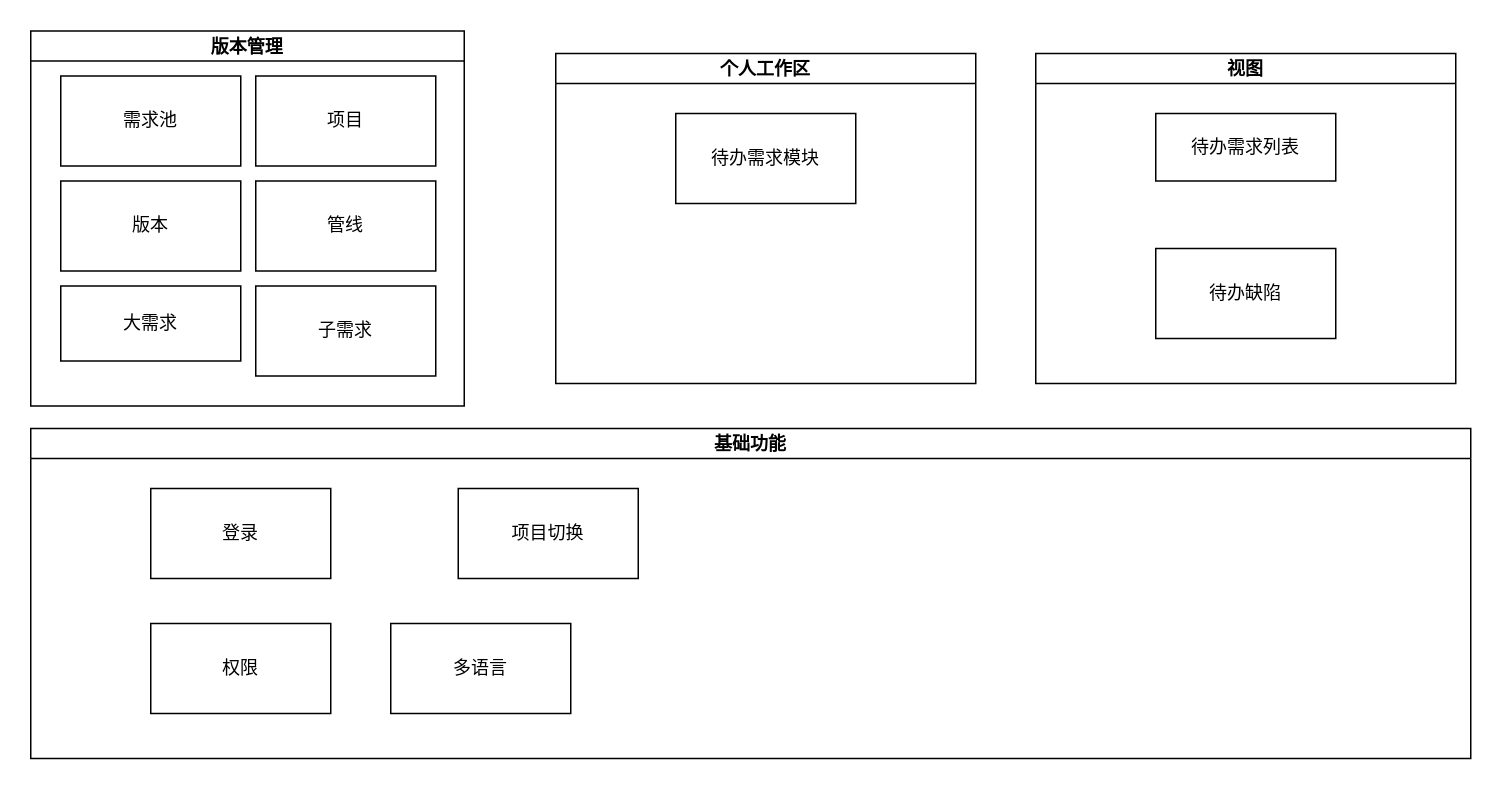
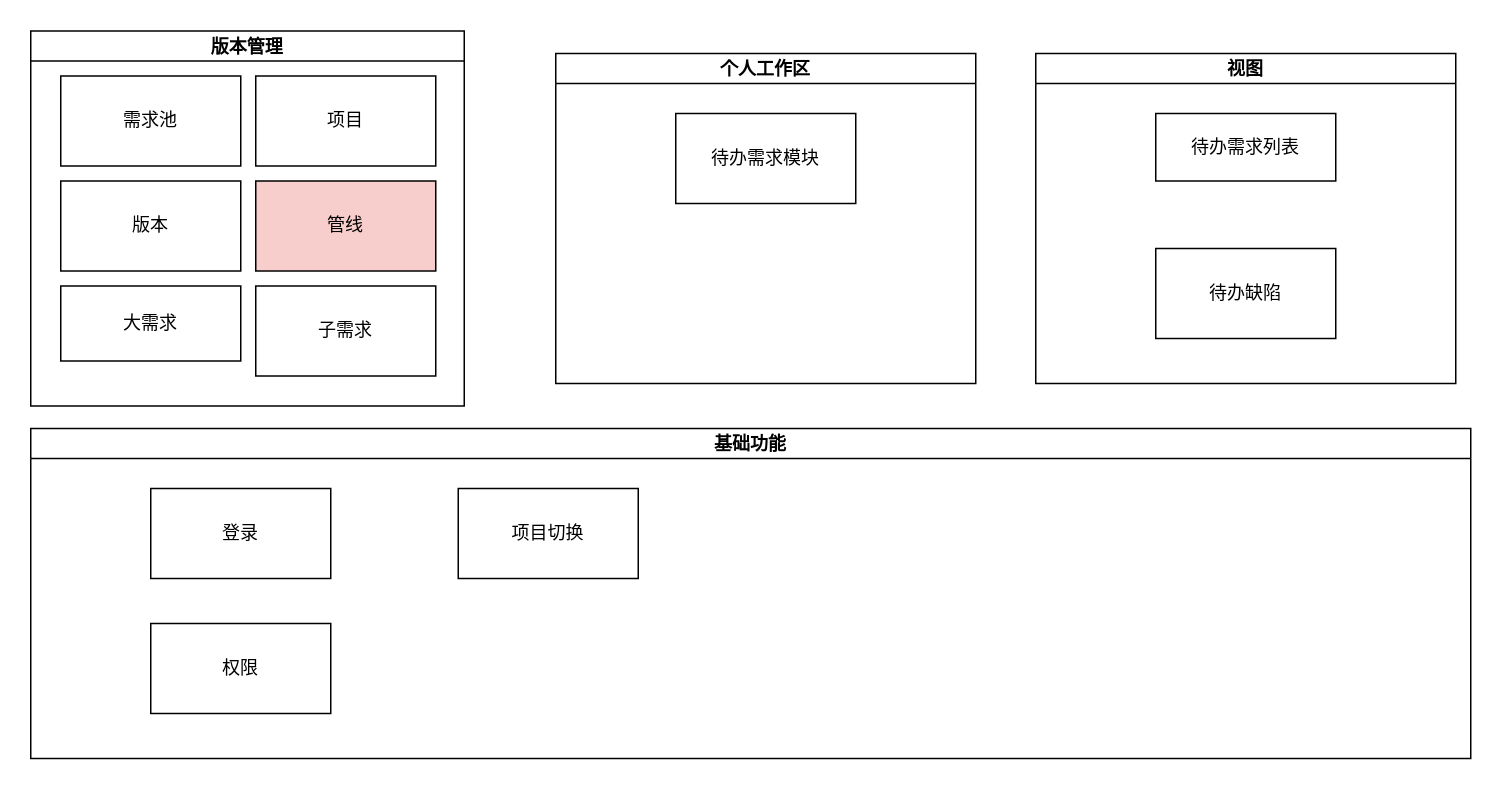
node "管线": fillcolor #ffffff -> #f8cecc
node "多语言": removed
